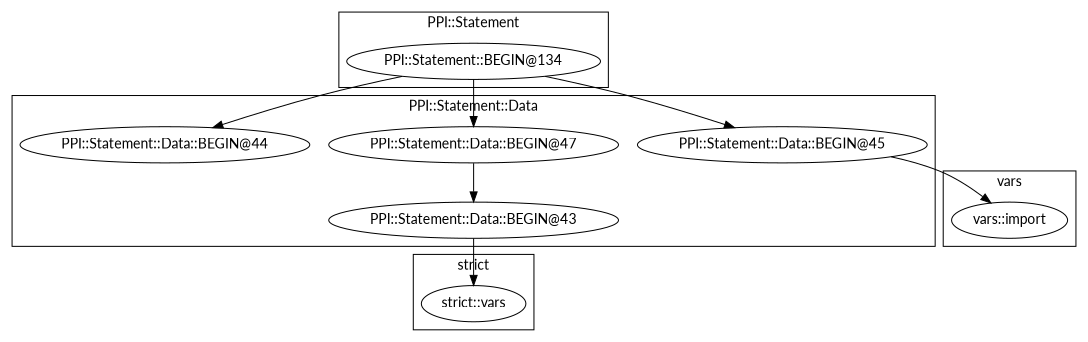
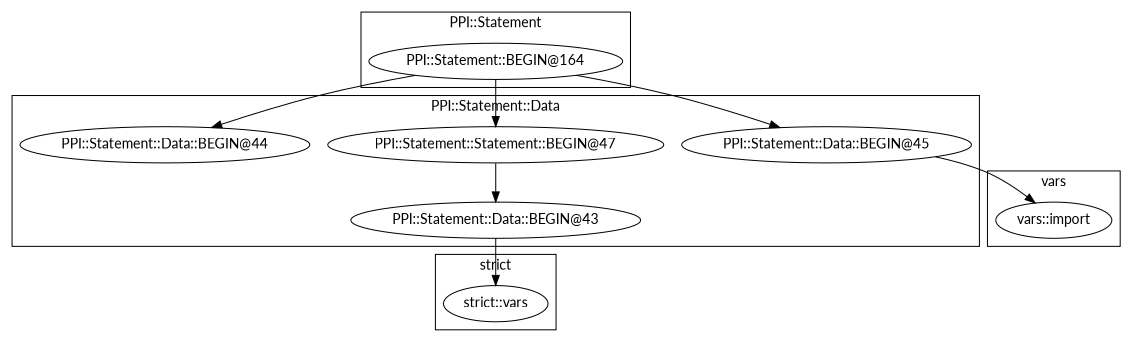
node "PPI::Statement::BEGIN@134": label "PPI::Statement::BEGIN@134" -> "PPI::Statement::BEGIN@164"
node "PPI::Statement::Data::BEGIN@47": label "PPI::Statement::Data::BEGIN@47" -> "PPI::Statement::Statement::BEGIN@47"
